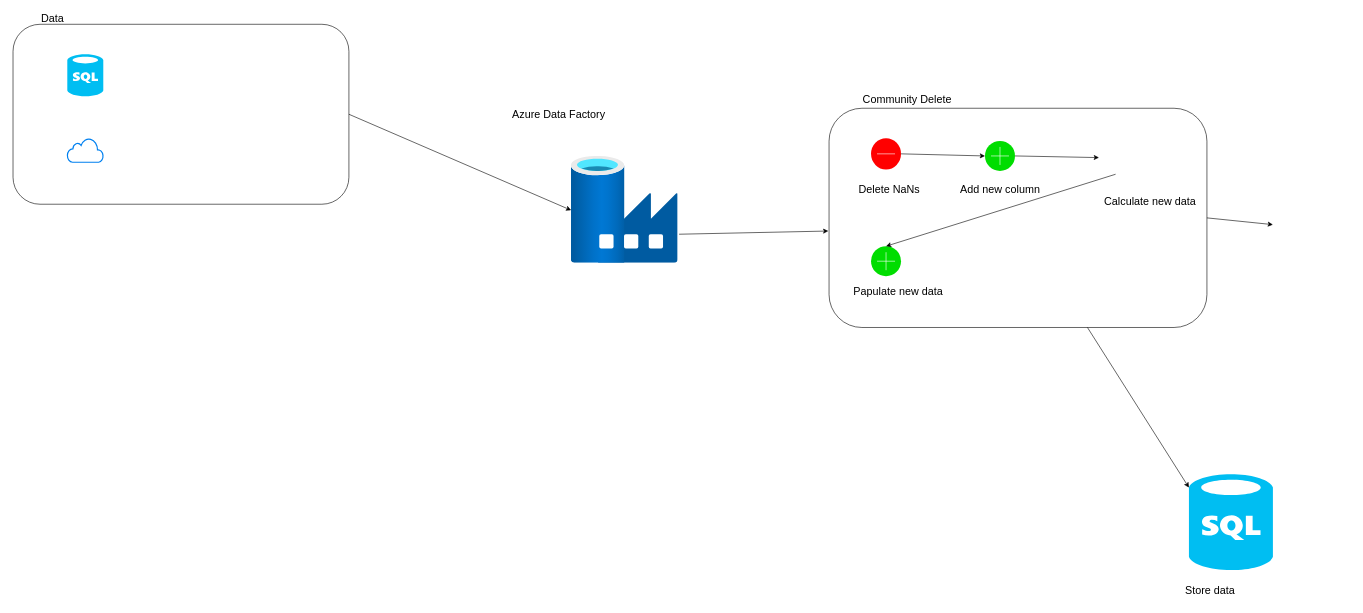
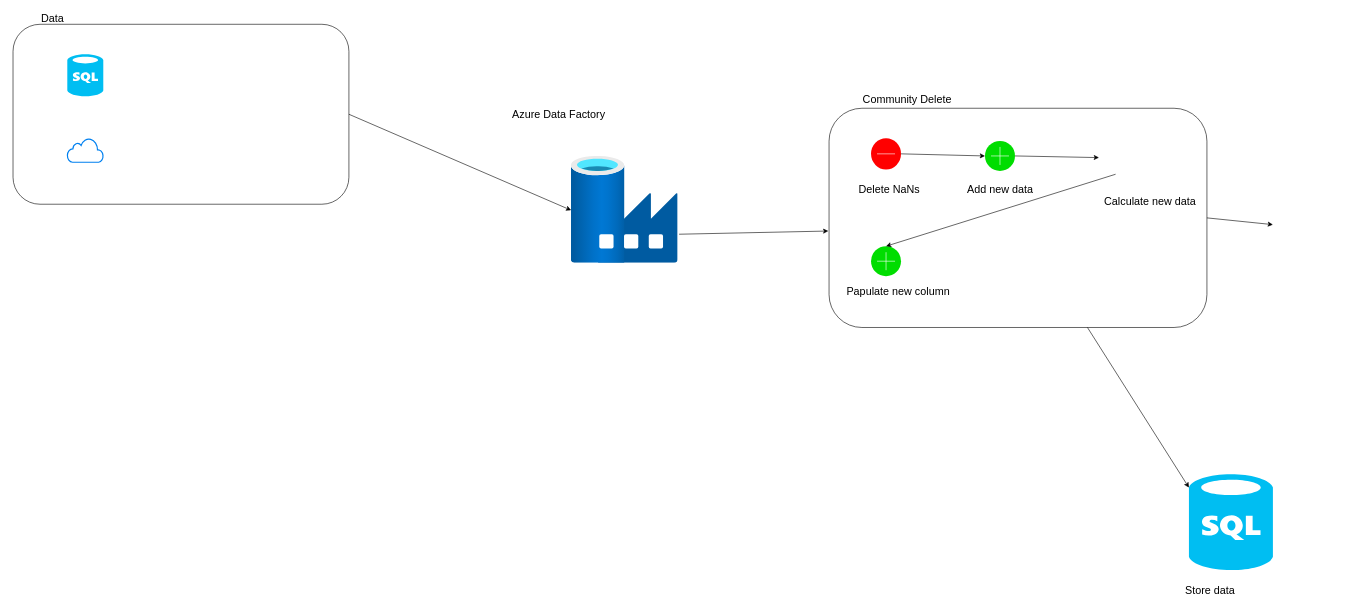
node "Add new column": label "Add new column" -> "Add new data"
node "Papulate new data": label "Papulate new data" -> "Papulate new column"
